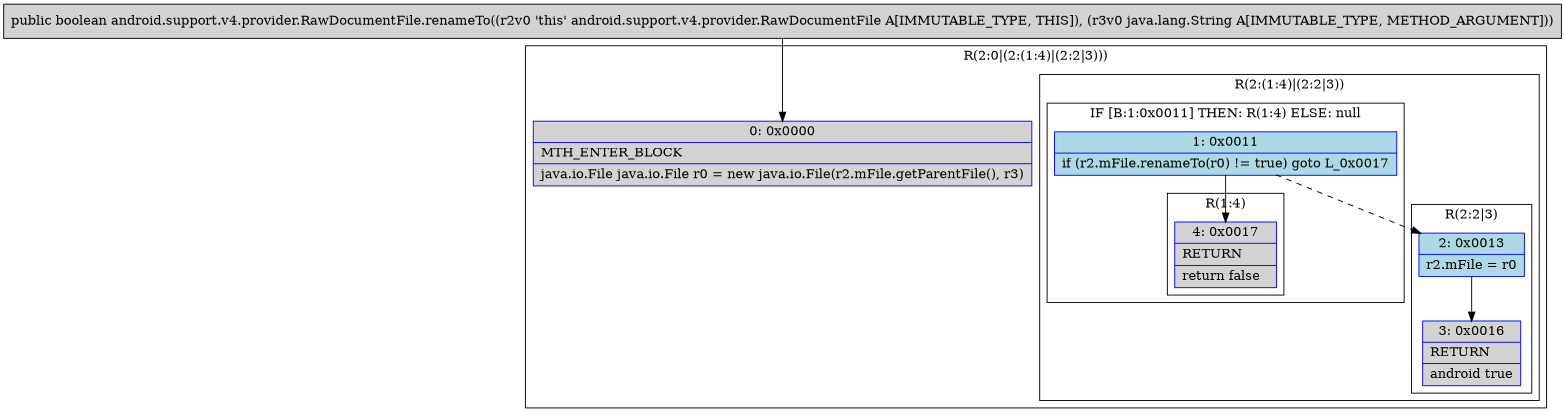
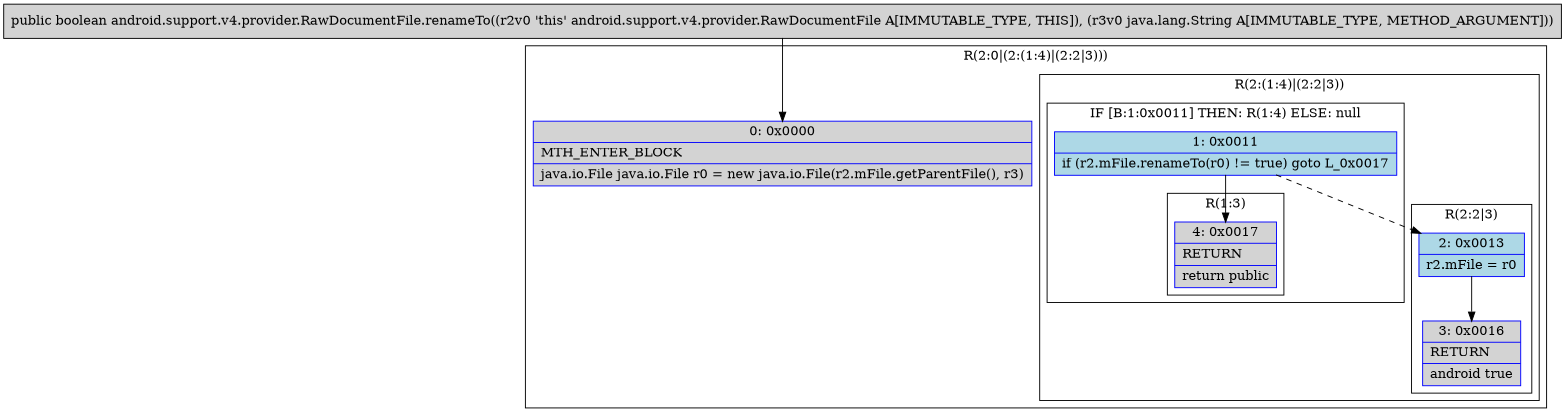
cluster "R(1:4)": label "R(1:4)" -> "R(1:3)"
node "4: 0x0017": text "return false" -> "return public"
